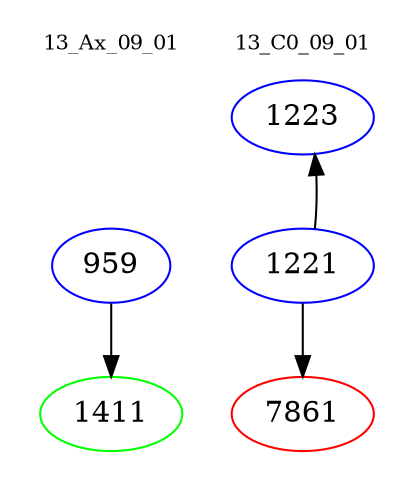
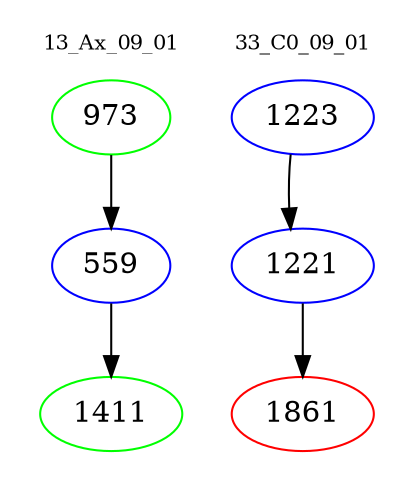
cluster "13_C0_09_01": label "13_C0_09_01" -> "33_C0_09_01"
node "973": added
edge "1221" -> "1223": reversed
node "959": label "959" -> "559"
node "7861": label "7861" -> "1861"
